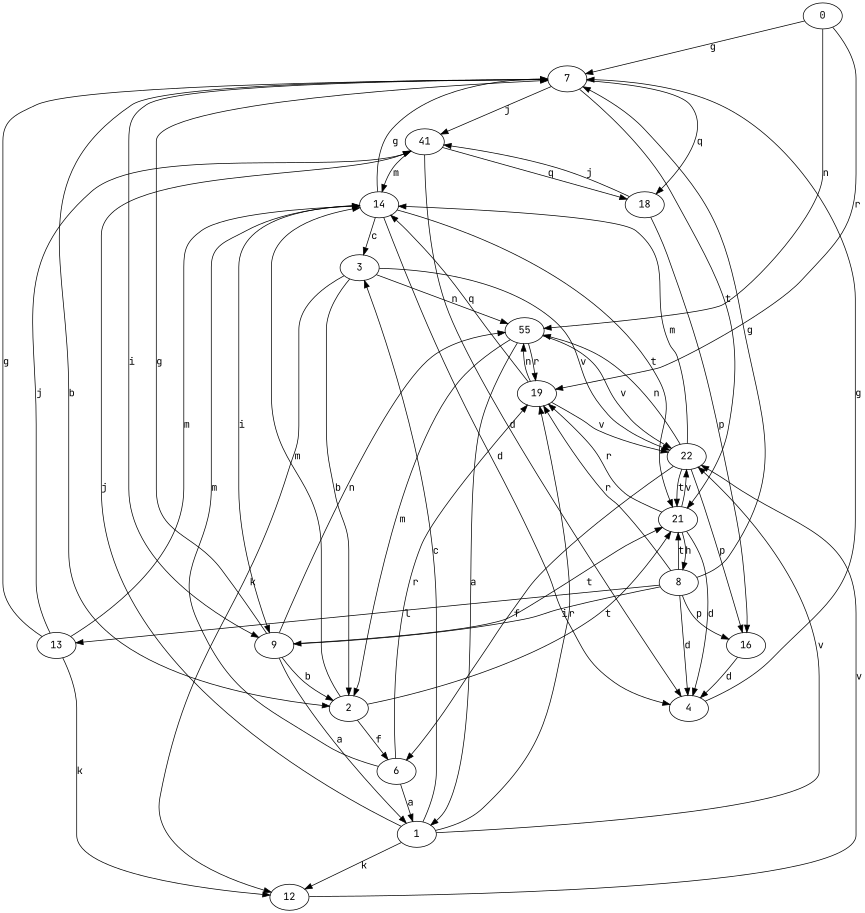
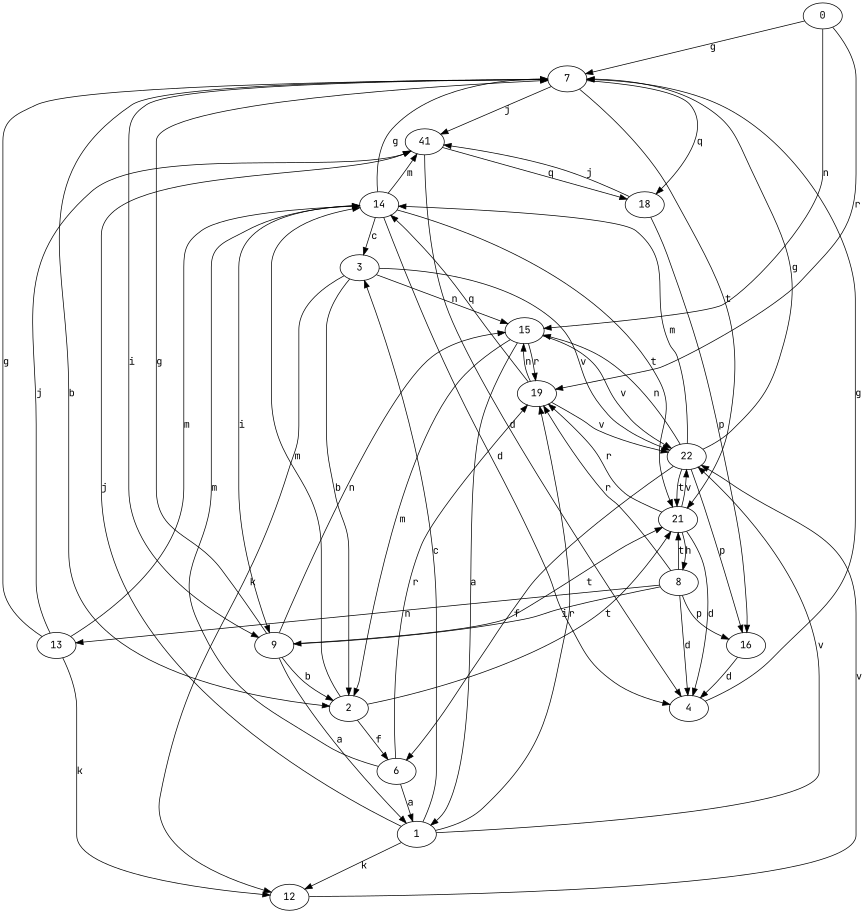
edge "41" -> "14": reversed
node "55": label "55" -> "15"
edge "8" -> "7": now "22" -> "7"
edge "8" -> "13": label "l" -> "n"
